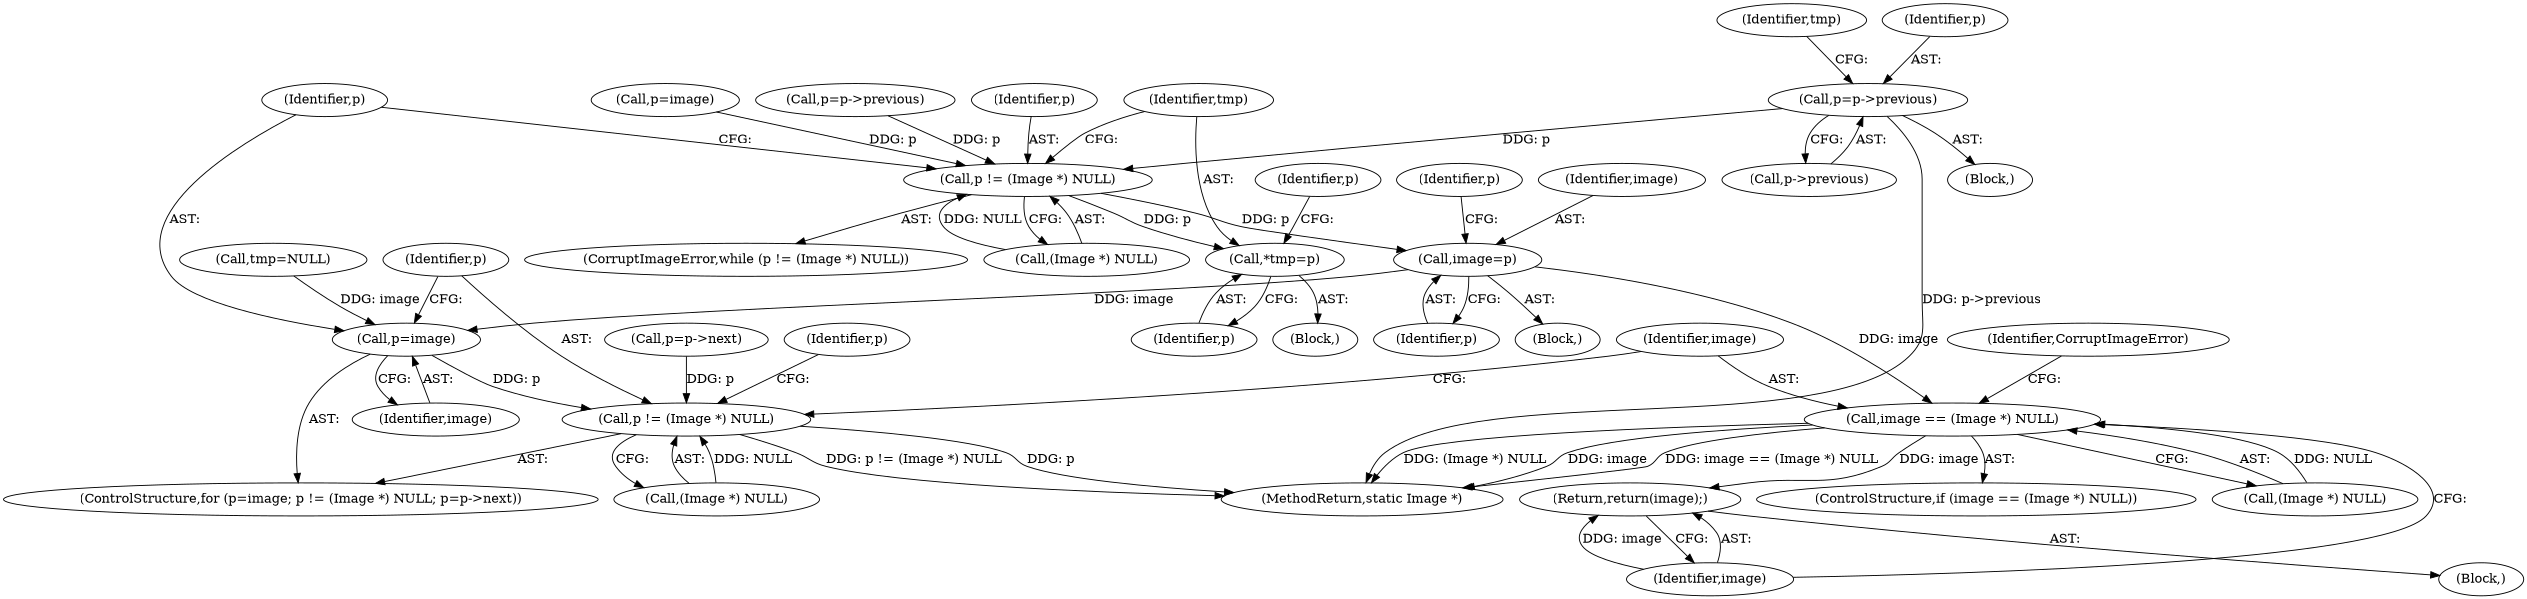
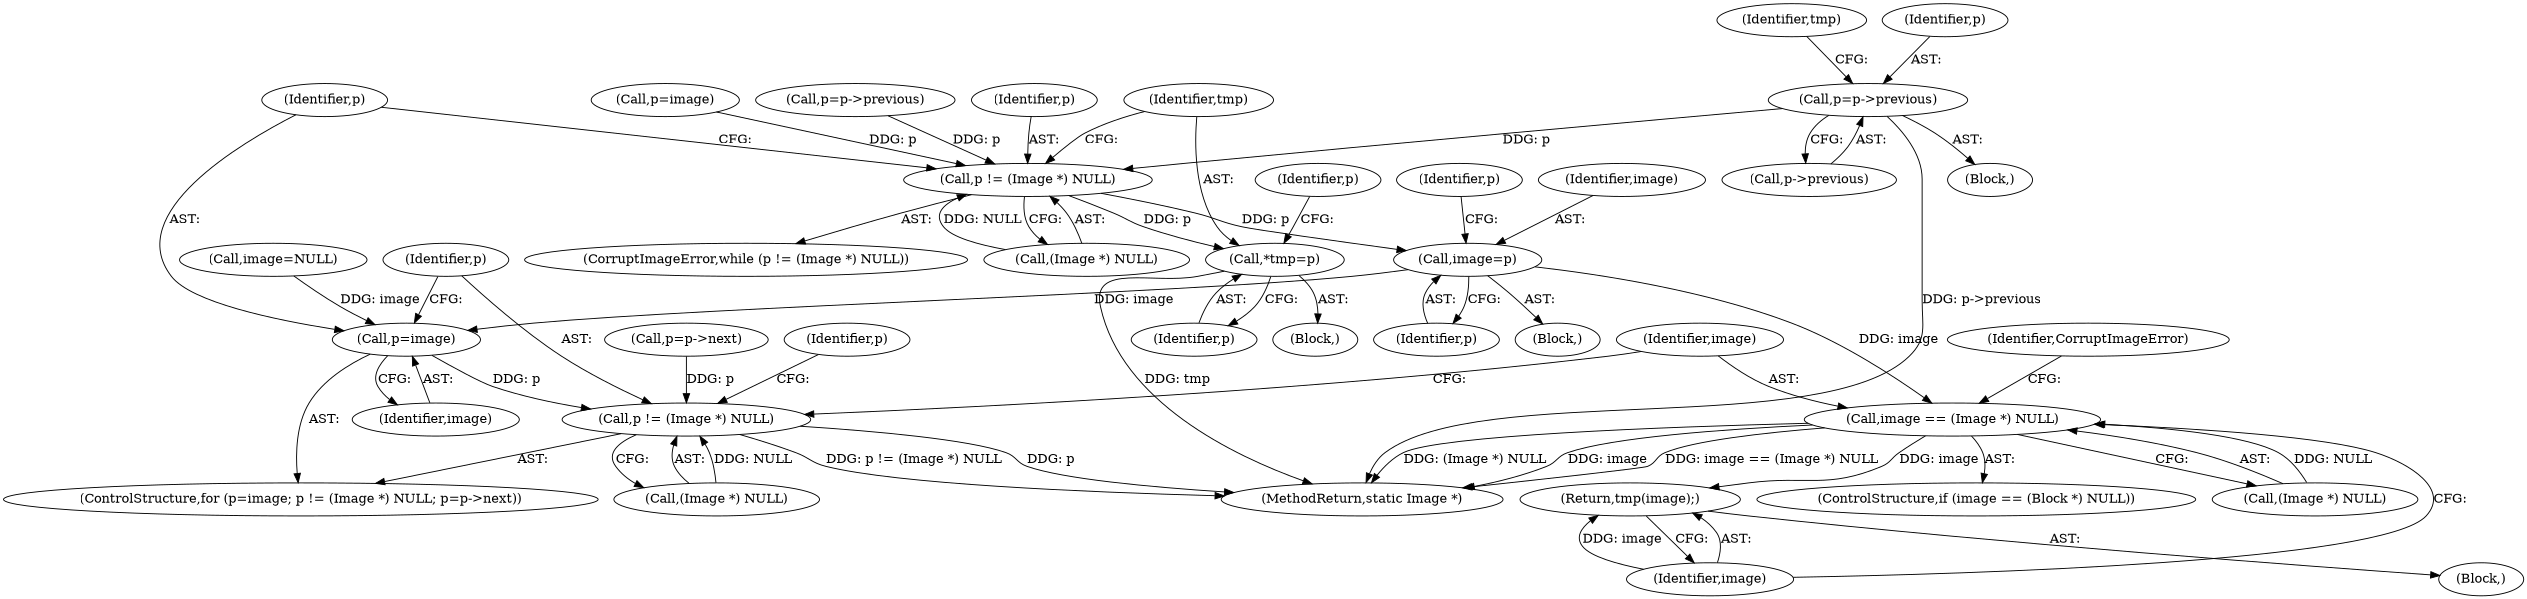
node "(Call,tmp=NULL)": label "(Call,tmp=NULL)" -> "(Call,image=NULL)"
edge "(Call,*tmp=p)" -> "(MethodReturn,static Image *)": added, label "DDG: tmp"
node "(Return,return(image);)": label "(Return,return(image);)" -> "(Return,tmp(image);)"
node "(ControlStructure,if (image == (Image *) NULL))": label "(ControlStructure,if (image == (Image *) NULL))" -> "(ControlStructure,if (image == (Block *) NULL))"
